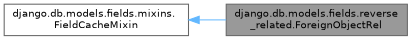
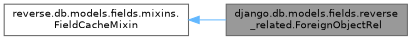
node "django.db.models.fields.mixins. FieldCacheMixin": label "django.db.models.fields.mixins. FieldCacheMixin" -> "reverse.db.models.fields.mixins. FieldCacheMixin"
